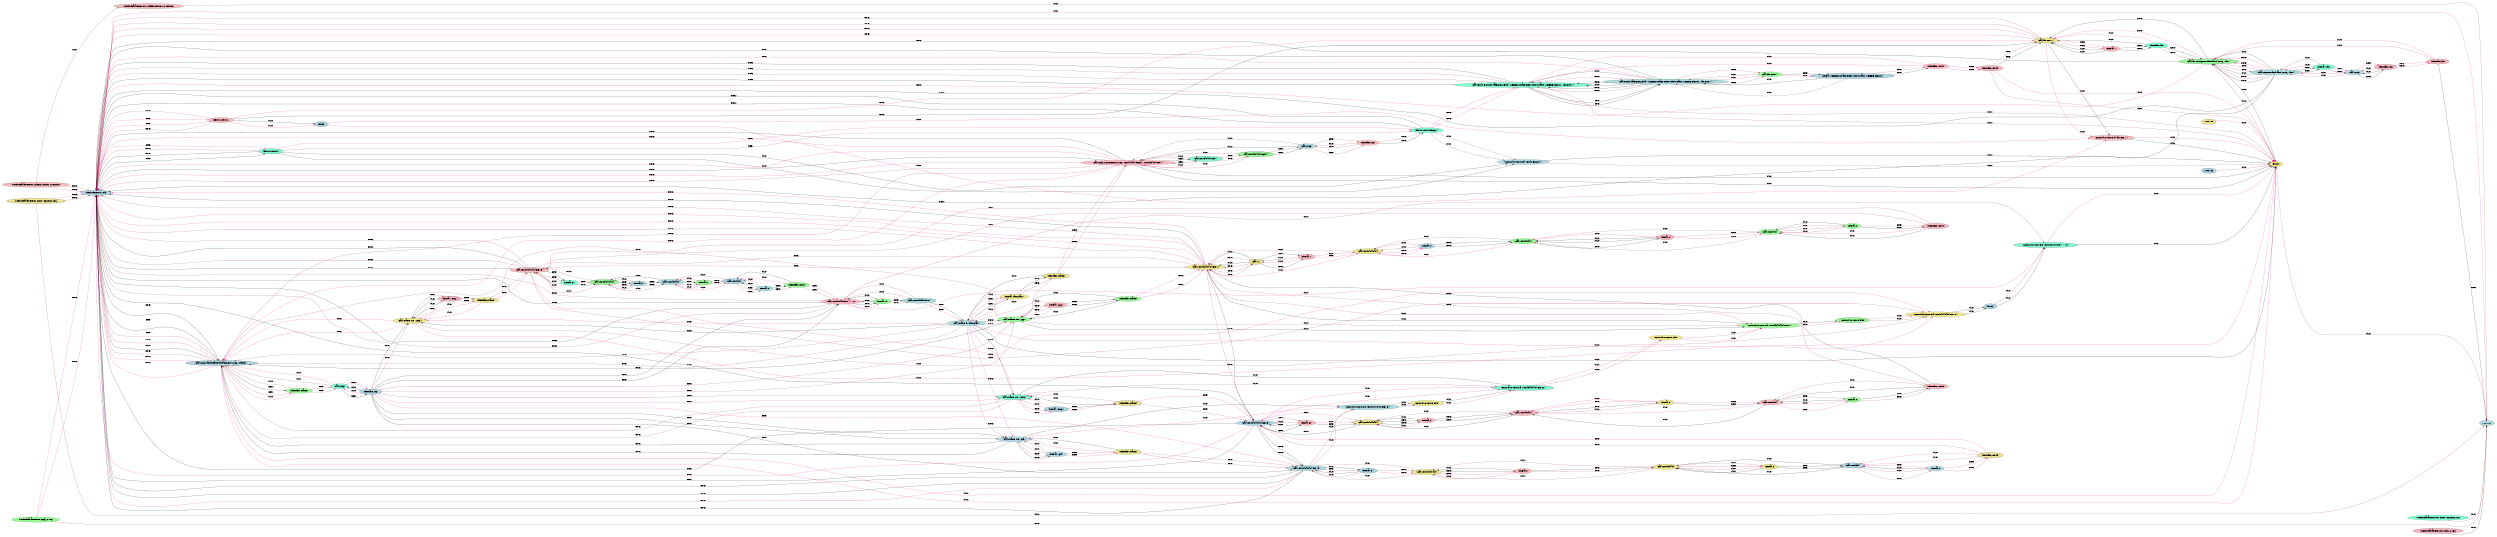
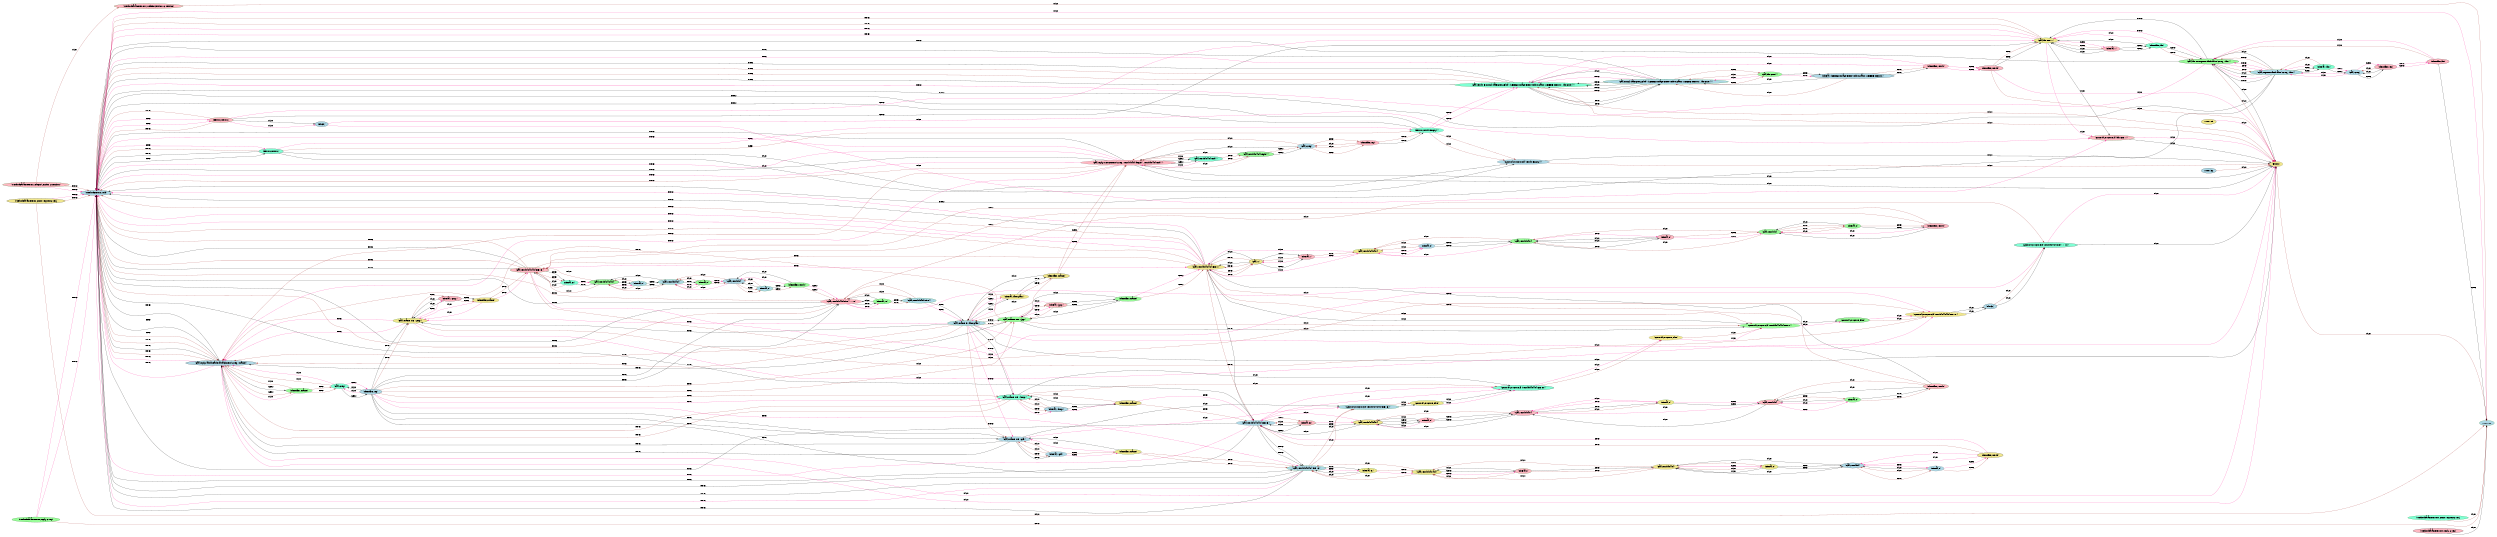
node "(Literal,'G')": fillcolor lightblue -> khaki
